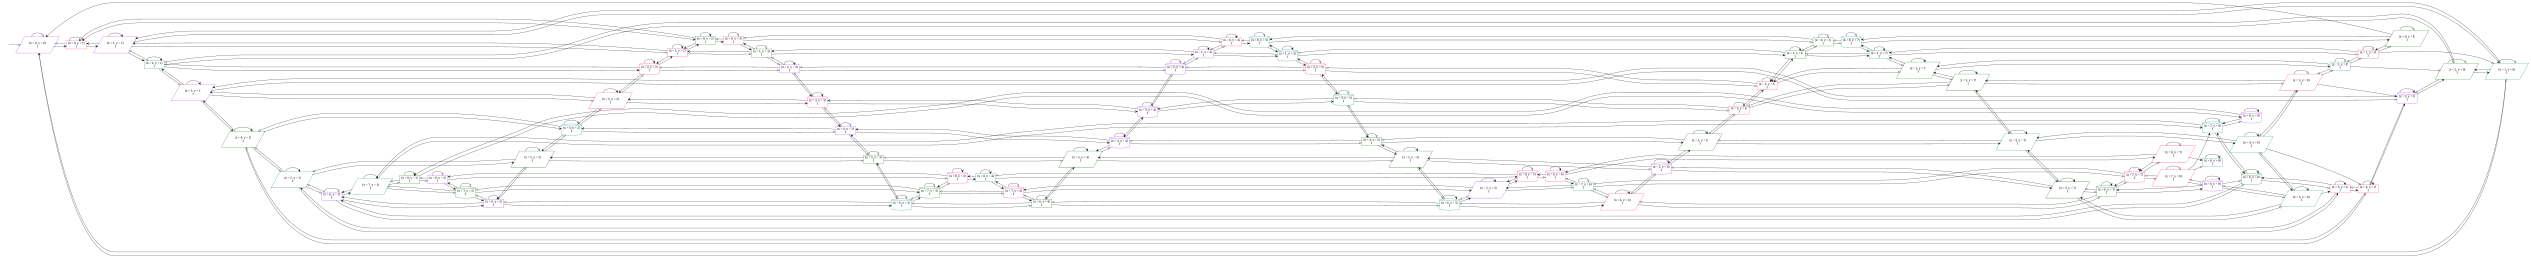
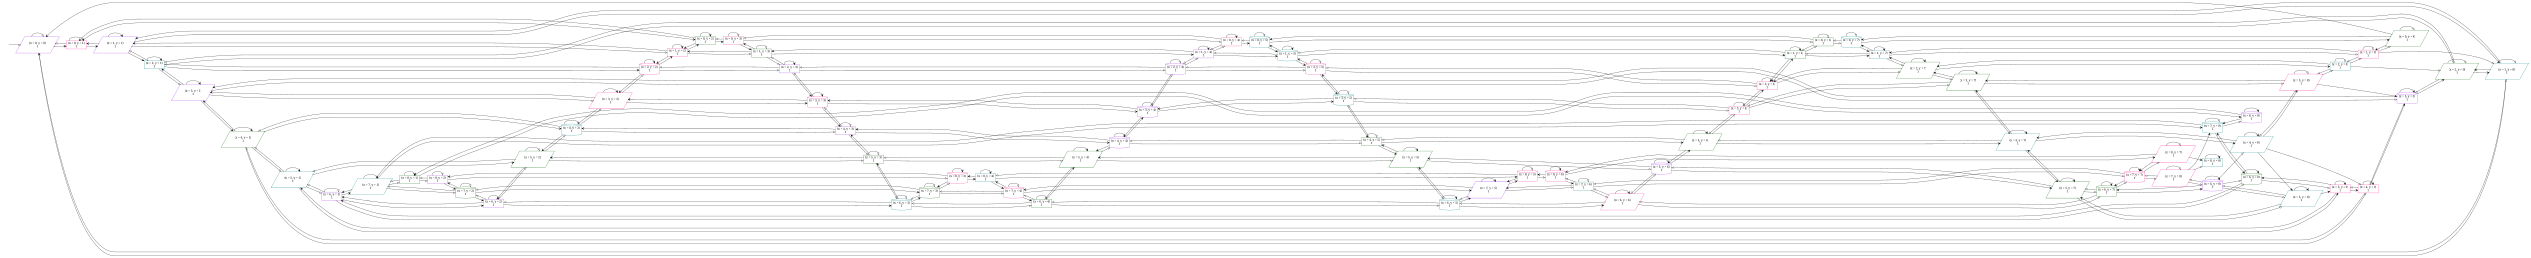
edge "(x = 5, y = 8) 1" -> "(x = 4, y = 8) 1": now "(x = 6, y = 8) 1" -> "(x = 4, y = 8) 1"
